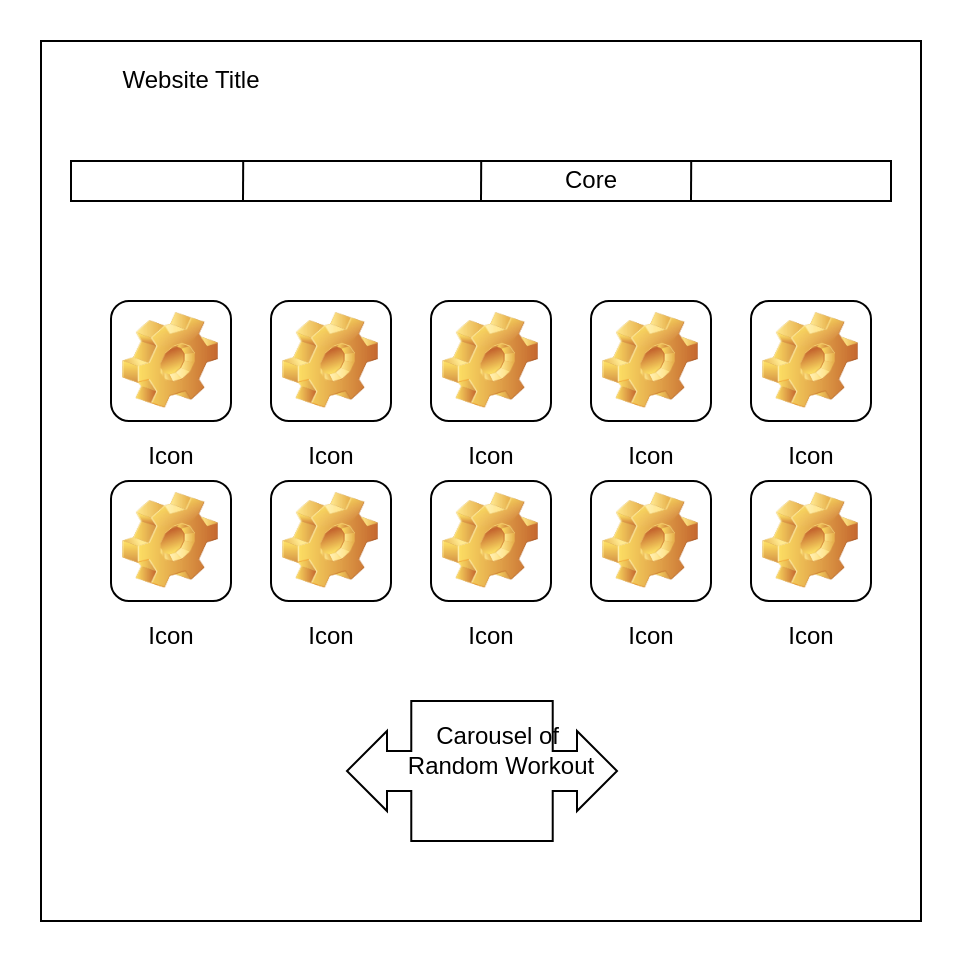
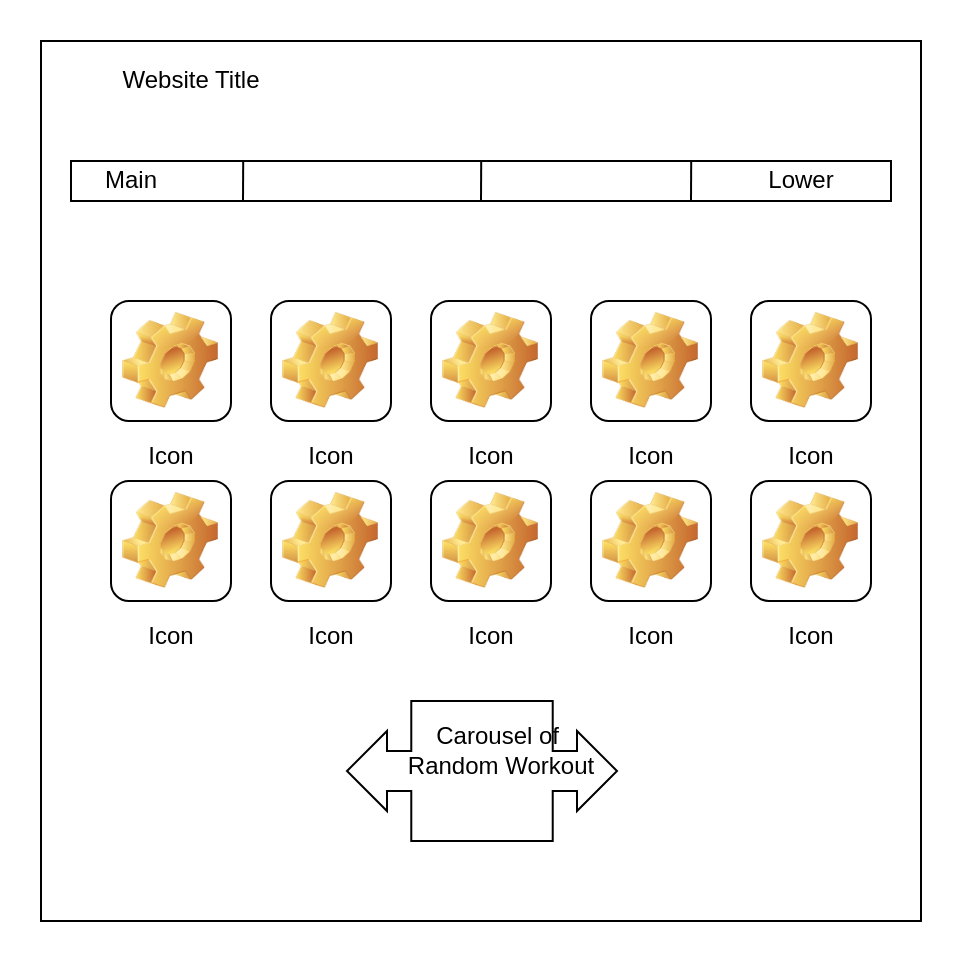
node "Main": added
node "Core": removed
node "Lower": added
